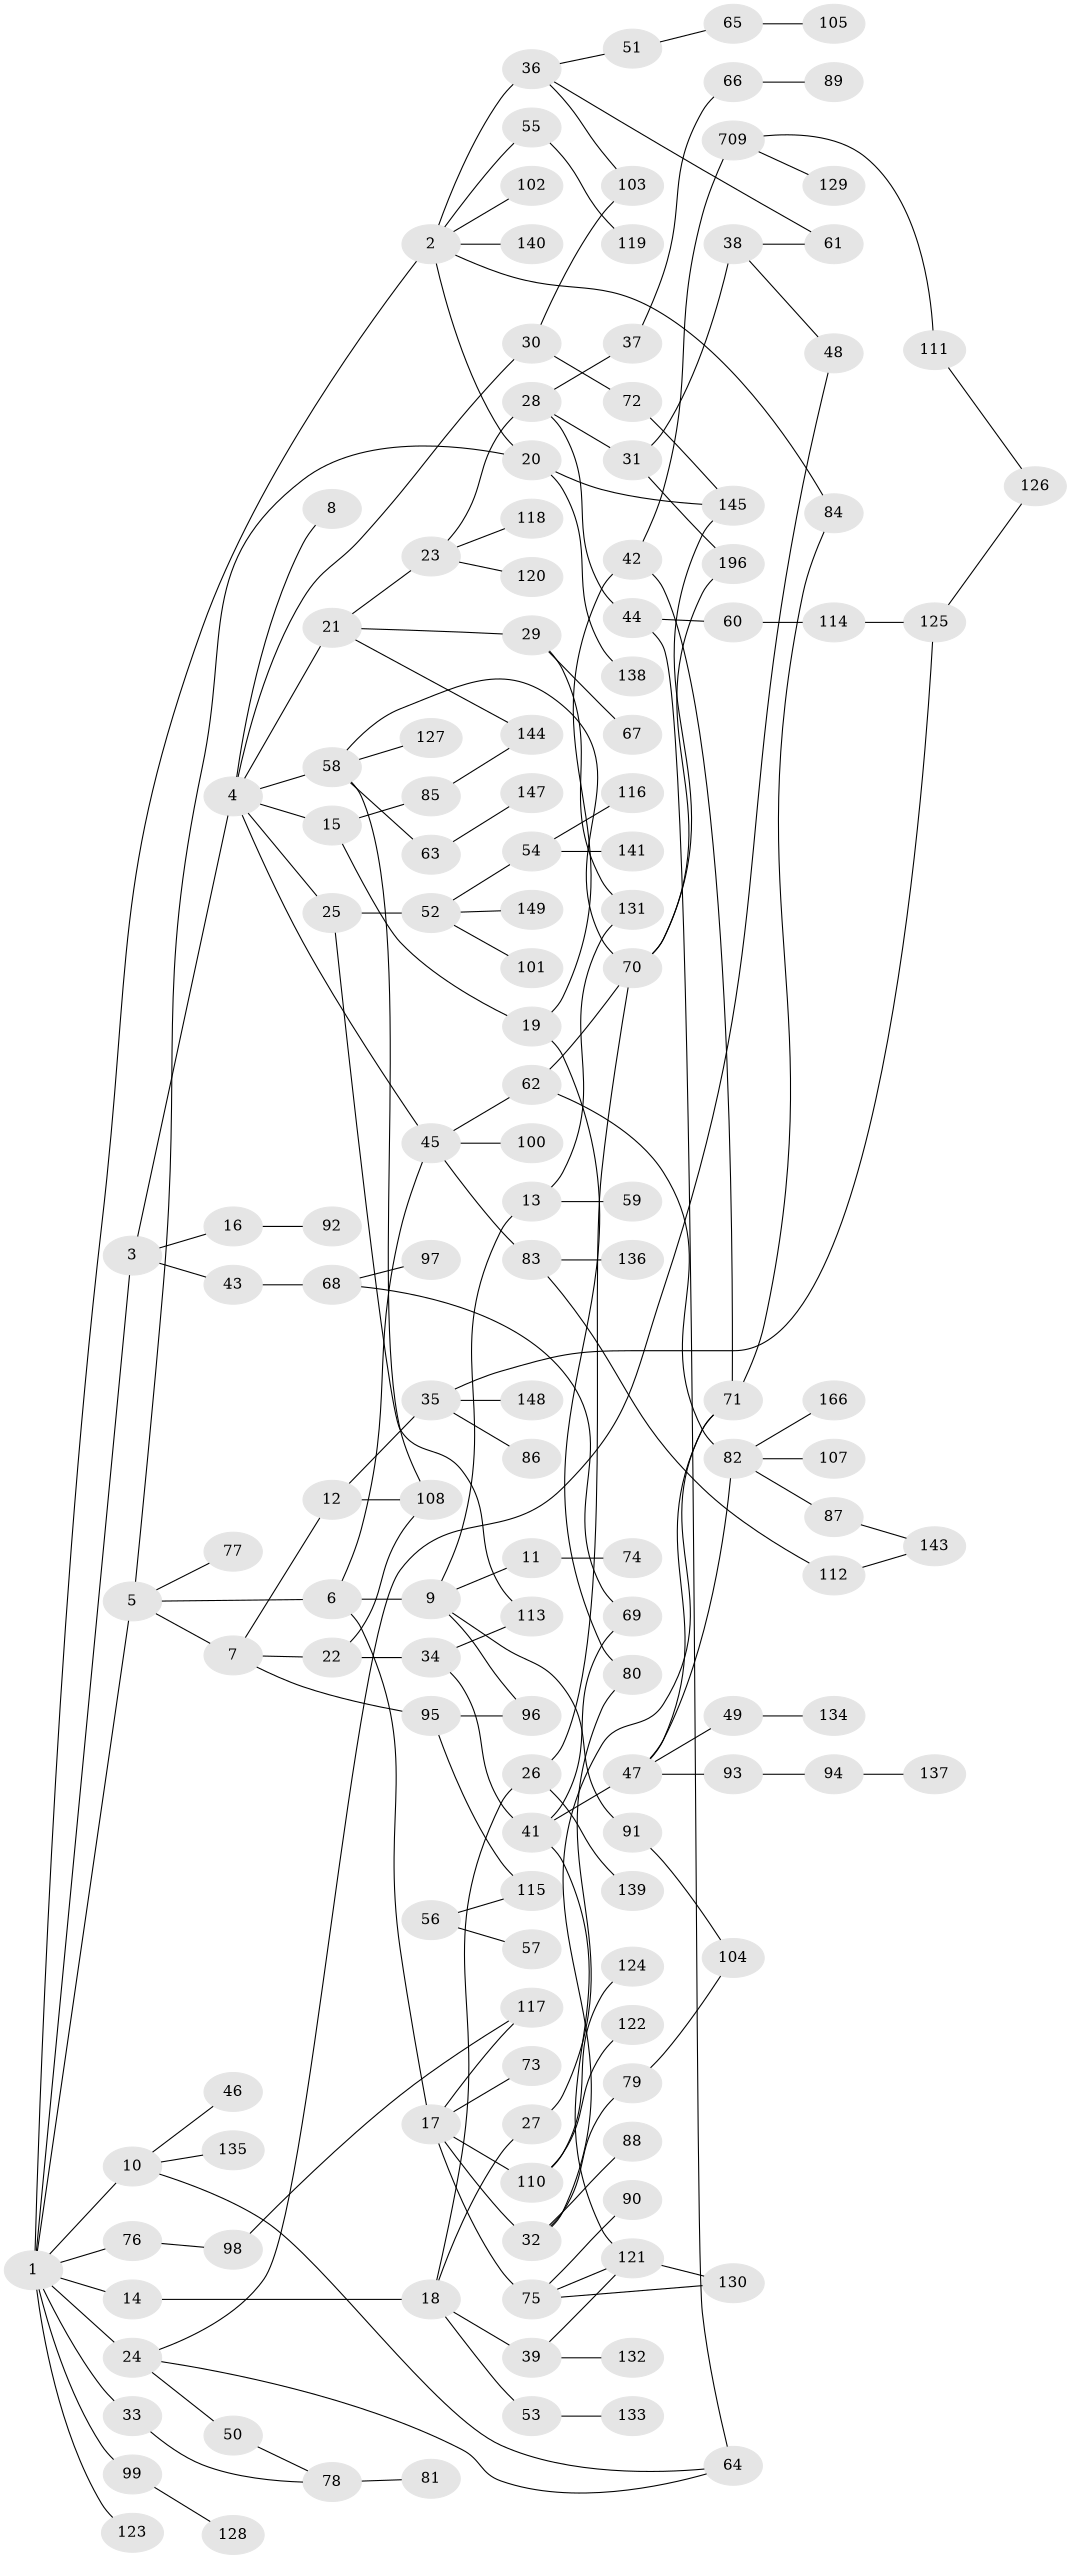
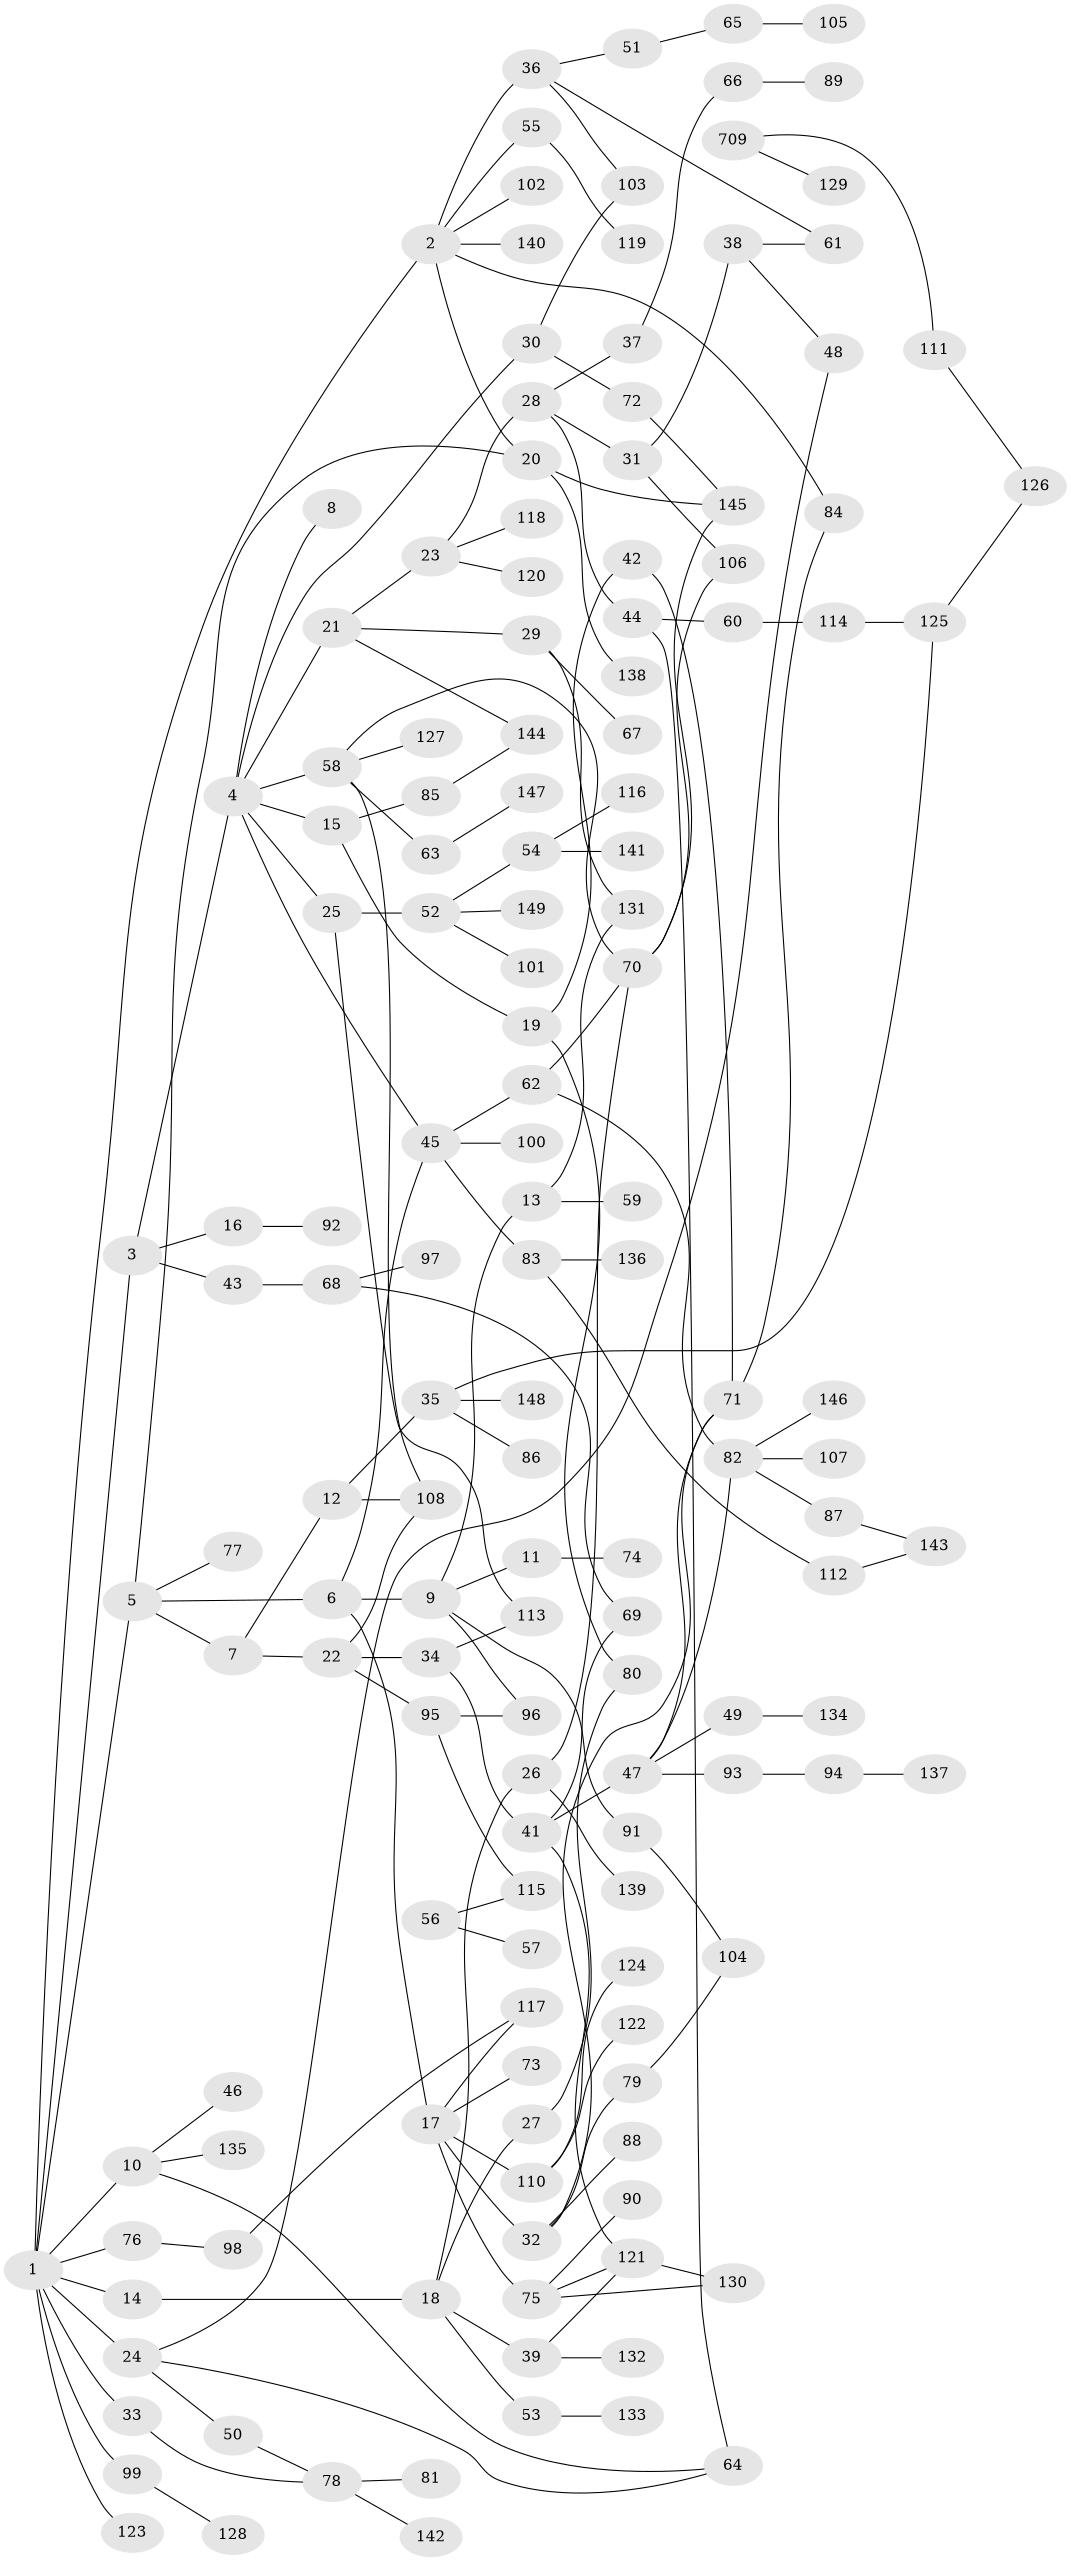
edge "709" -- "42": removed
node "196": label "196" -> "106"
node "166": label "166" -> "146"
edge "7" -- "95": now "22" -- "95"
node "142": added
